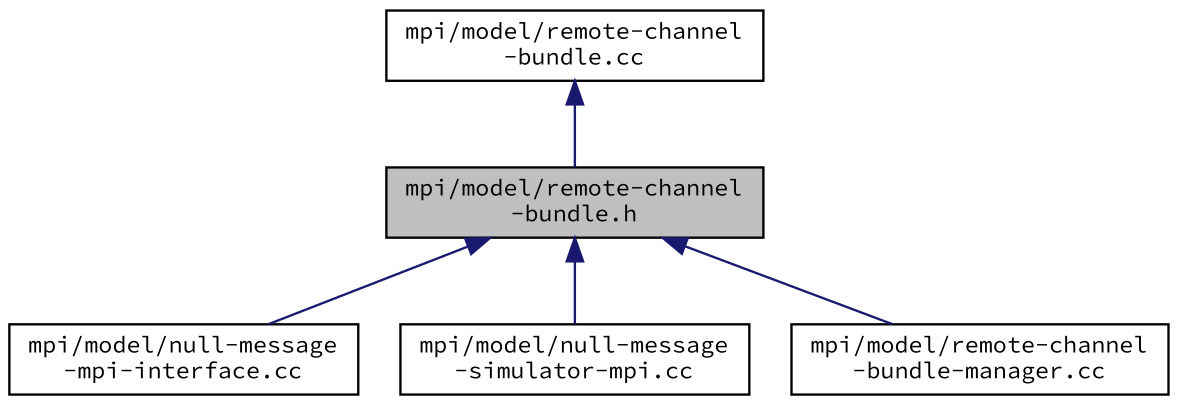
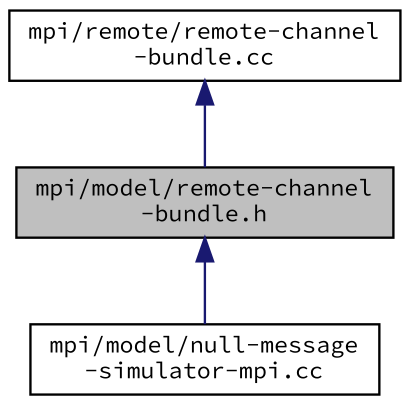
node "mpi/model/remote-channel -bundle.cc": label "mpi/model/remote-channel -bundle.cc" -> "mpi/remote/remote-channel -bundle.cc"
node "mpi/model/null-message -mpi-interface.cc": removed
node "mpi/model/remote-channel -bundle-manager.cc": removed
